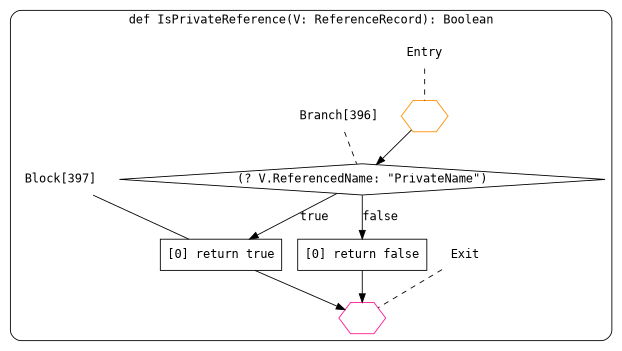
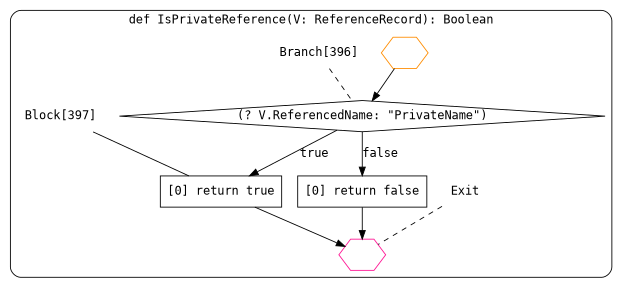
node "Entry": removed
